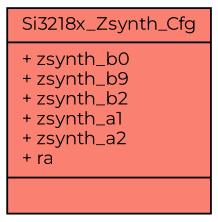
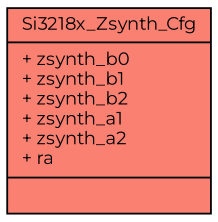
node "Si3218x_Zsynth_Cfg": text "+ zsynth_b9" -> "+ zsynth_b1"
